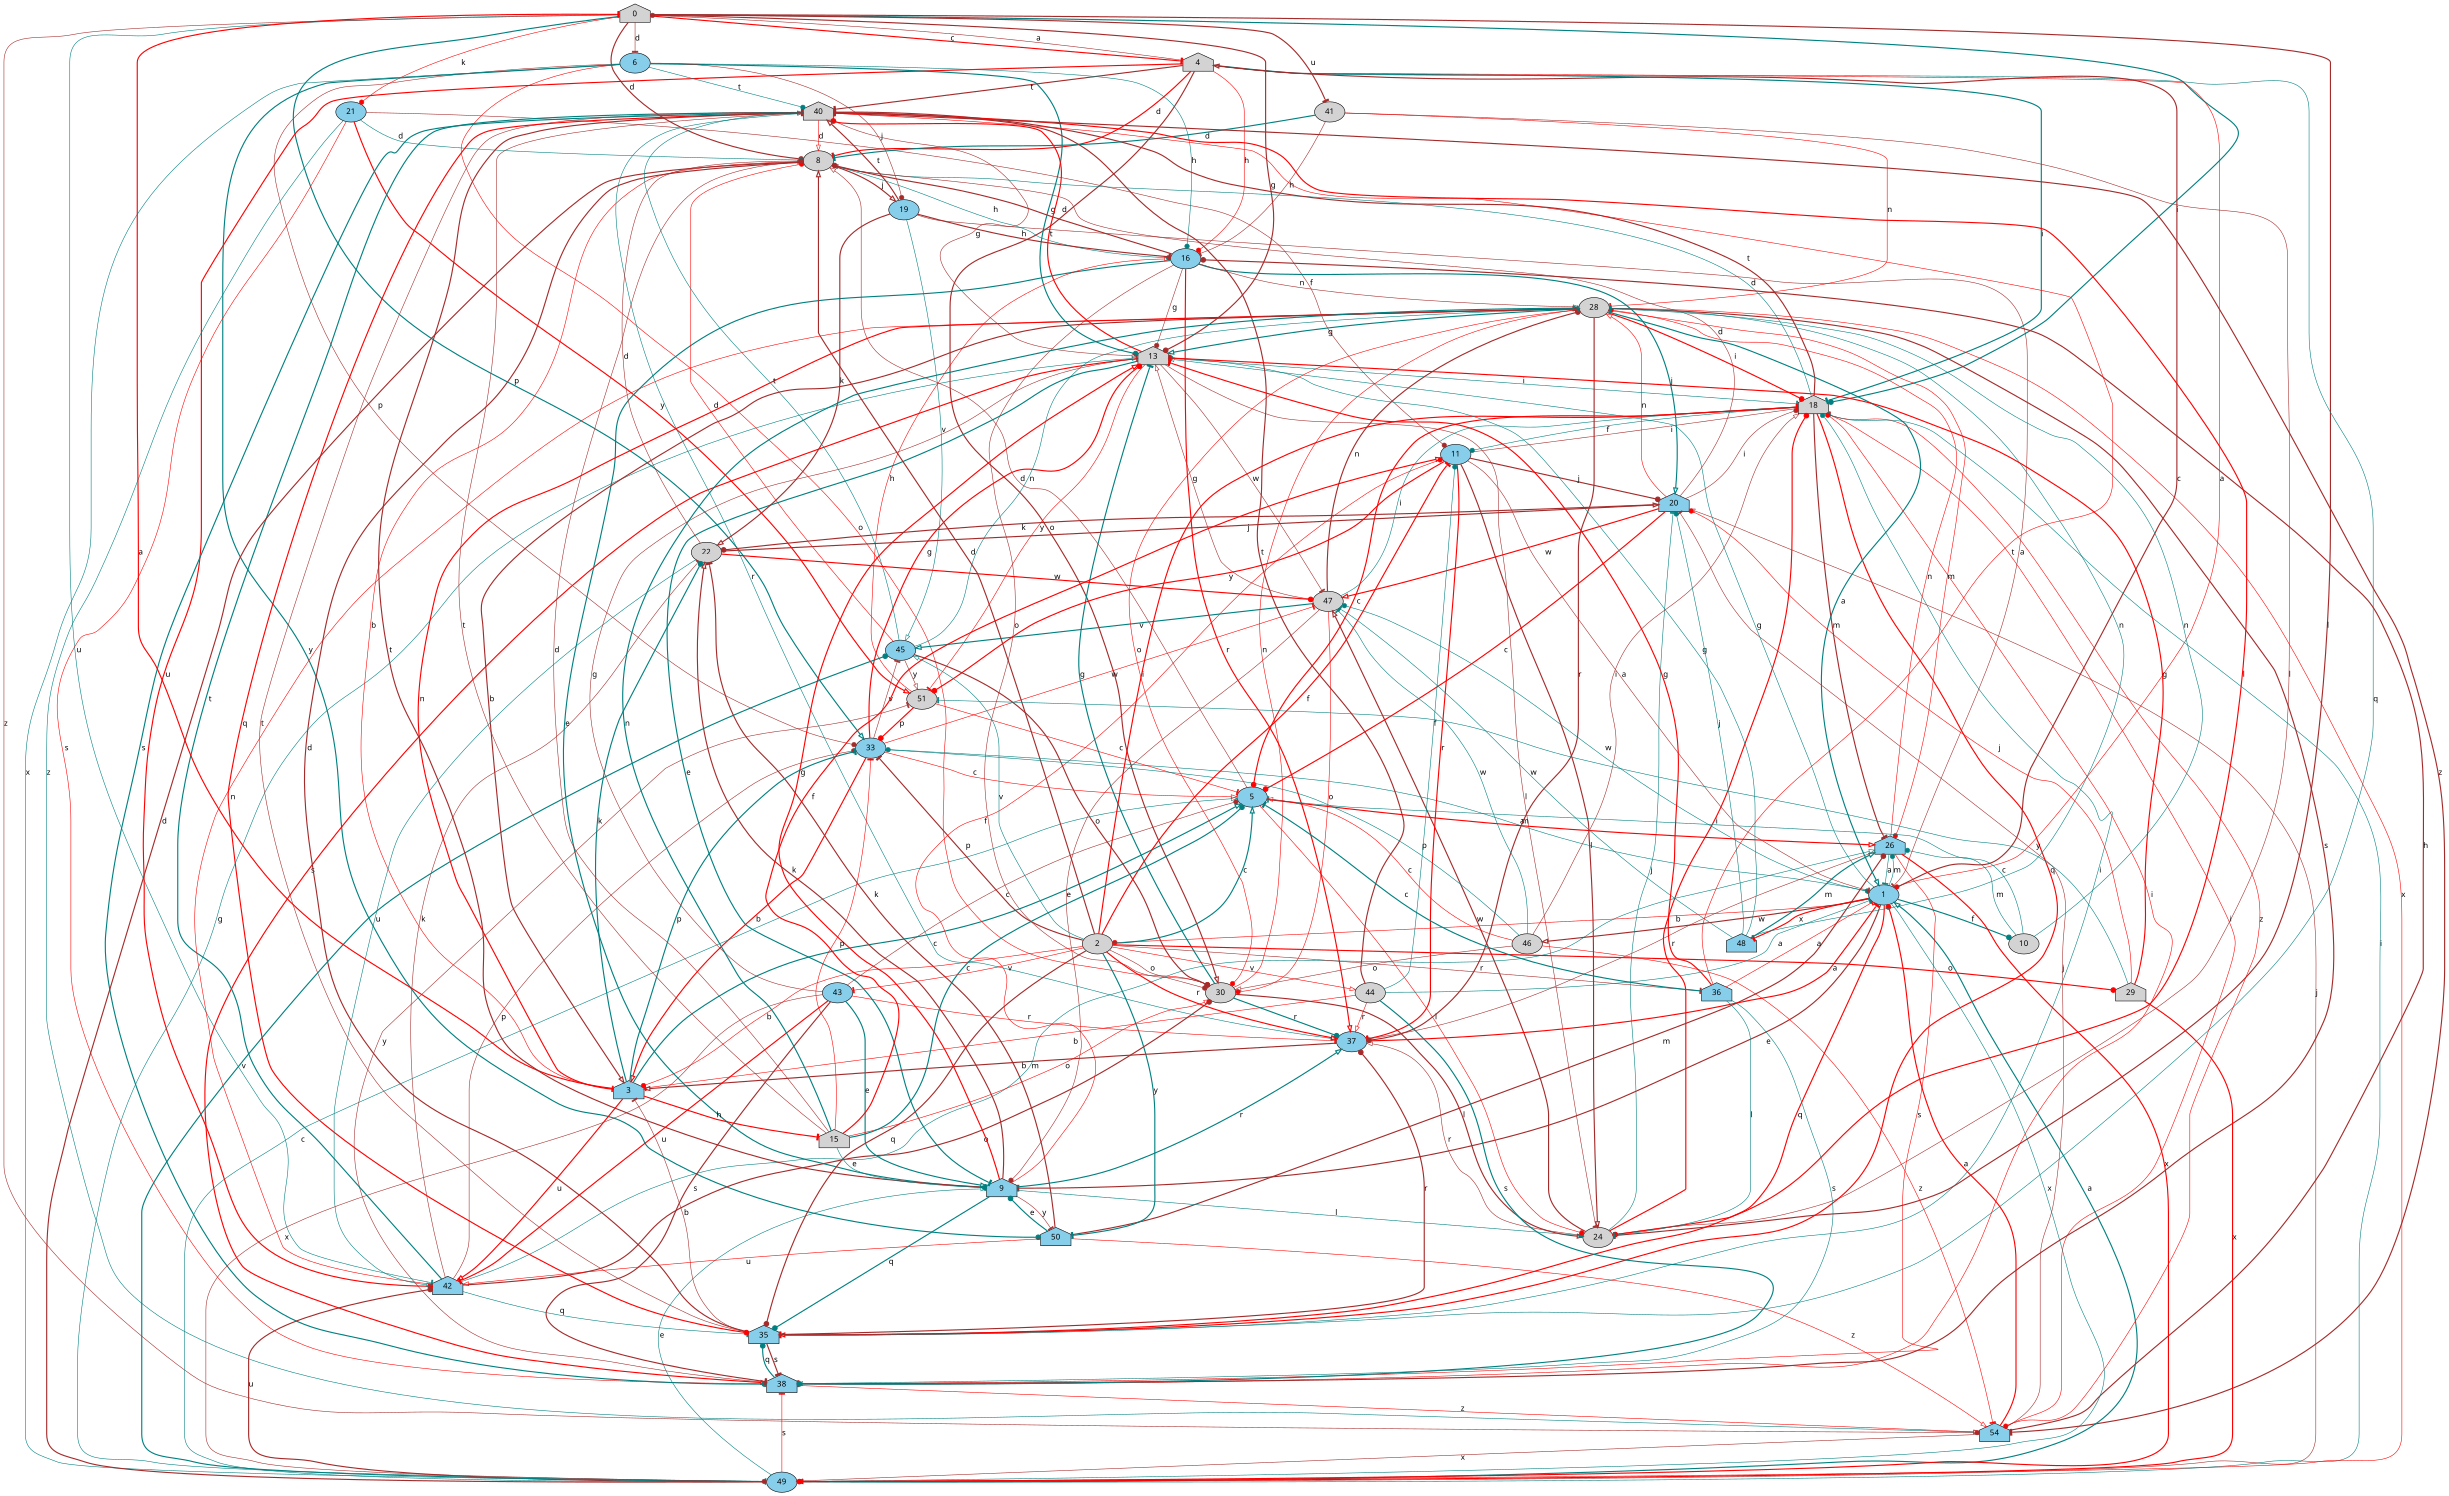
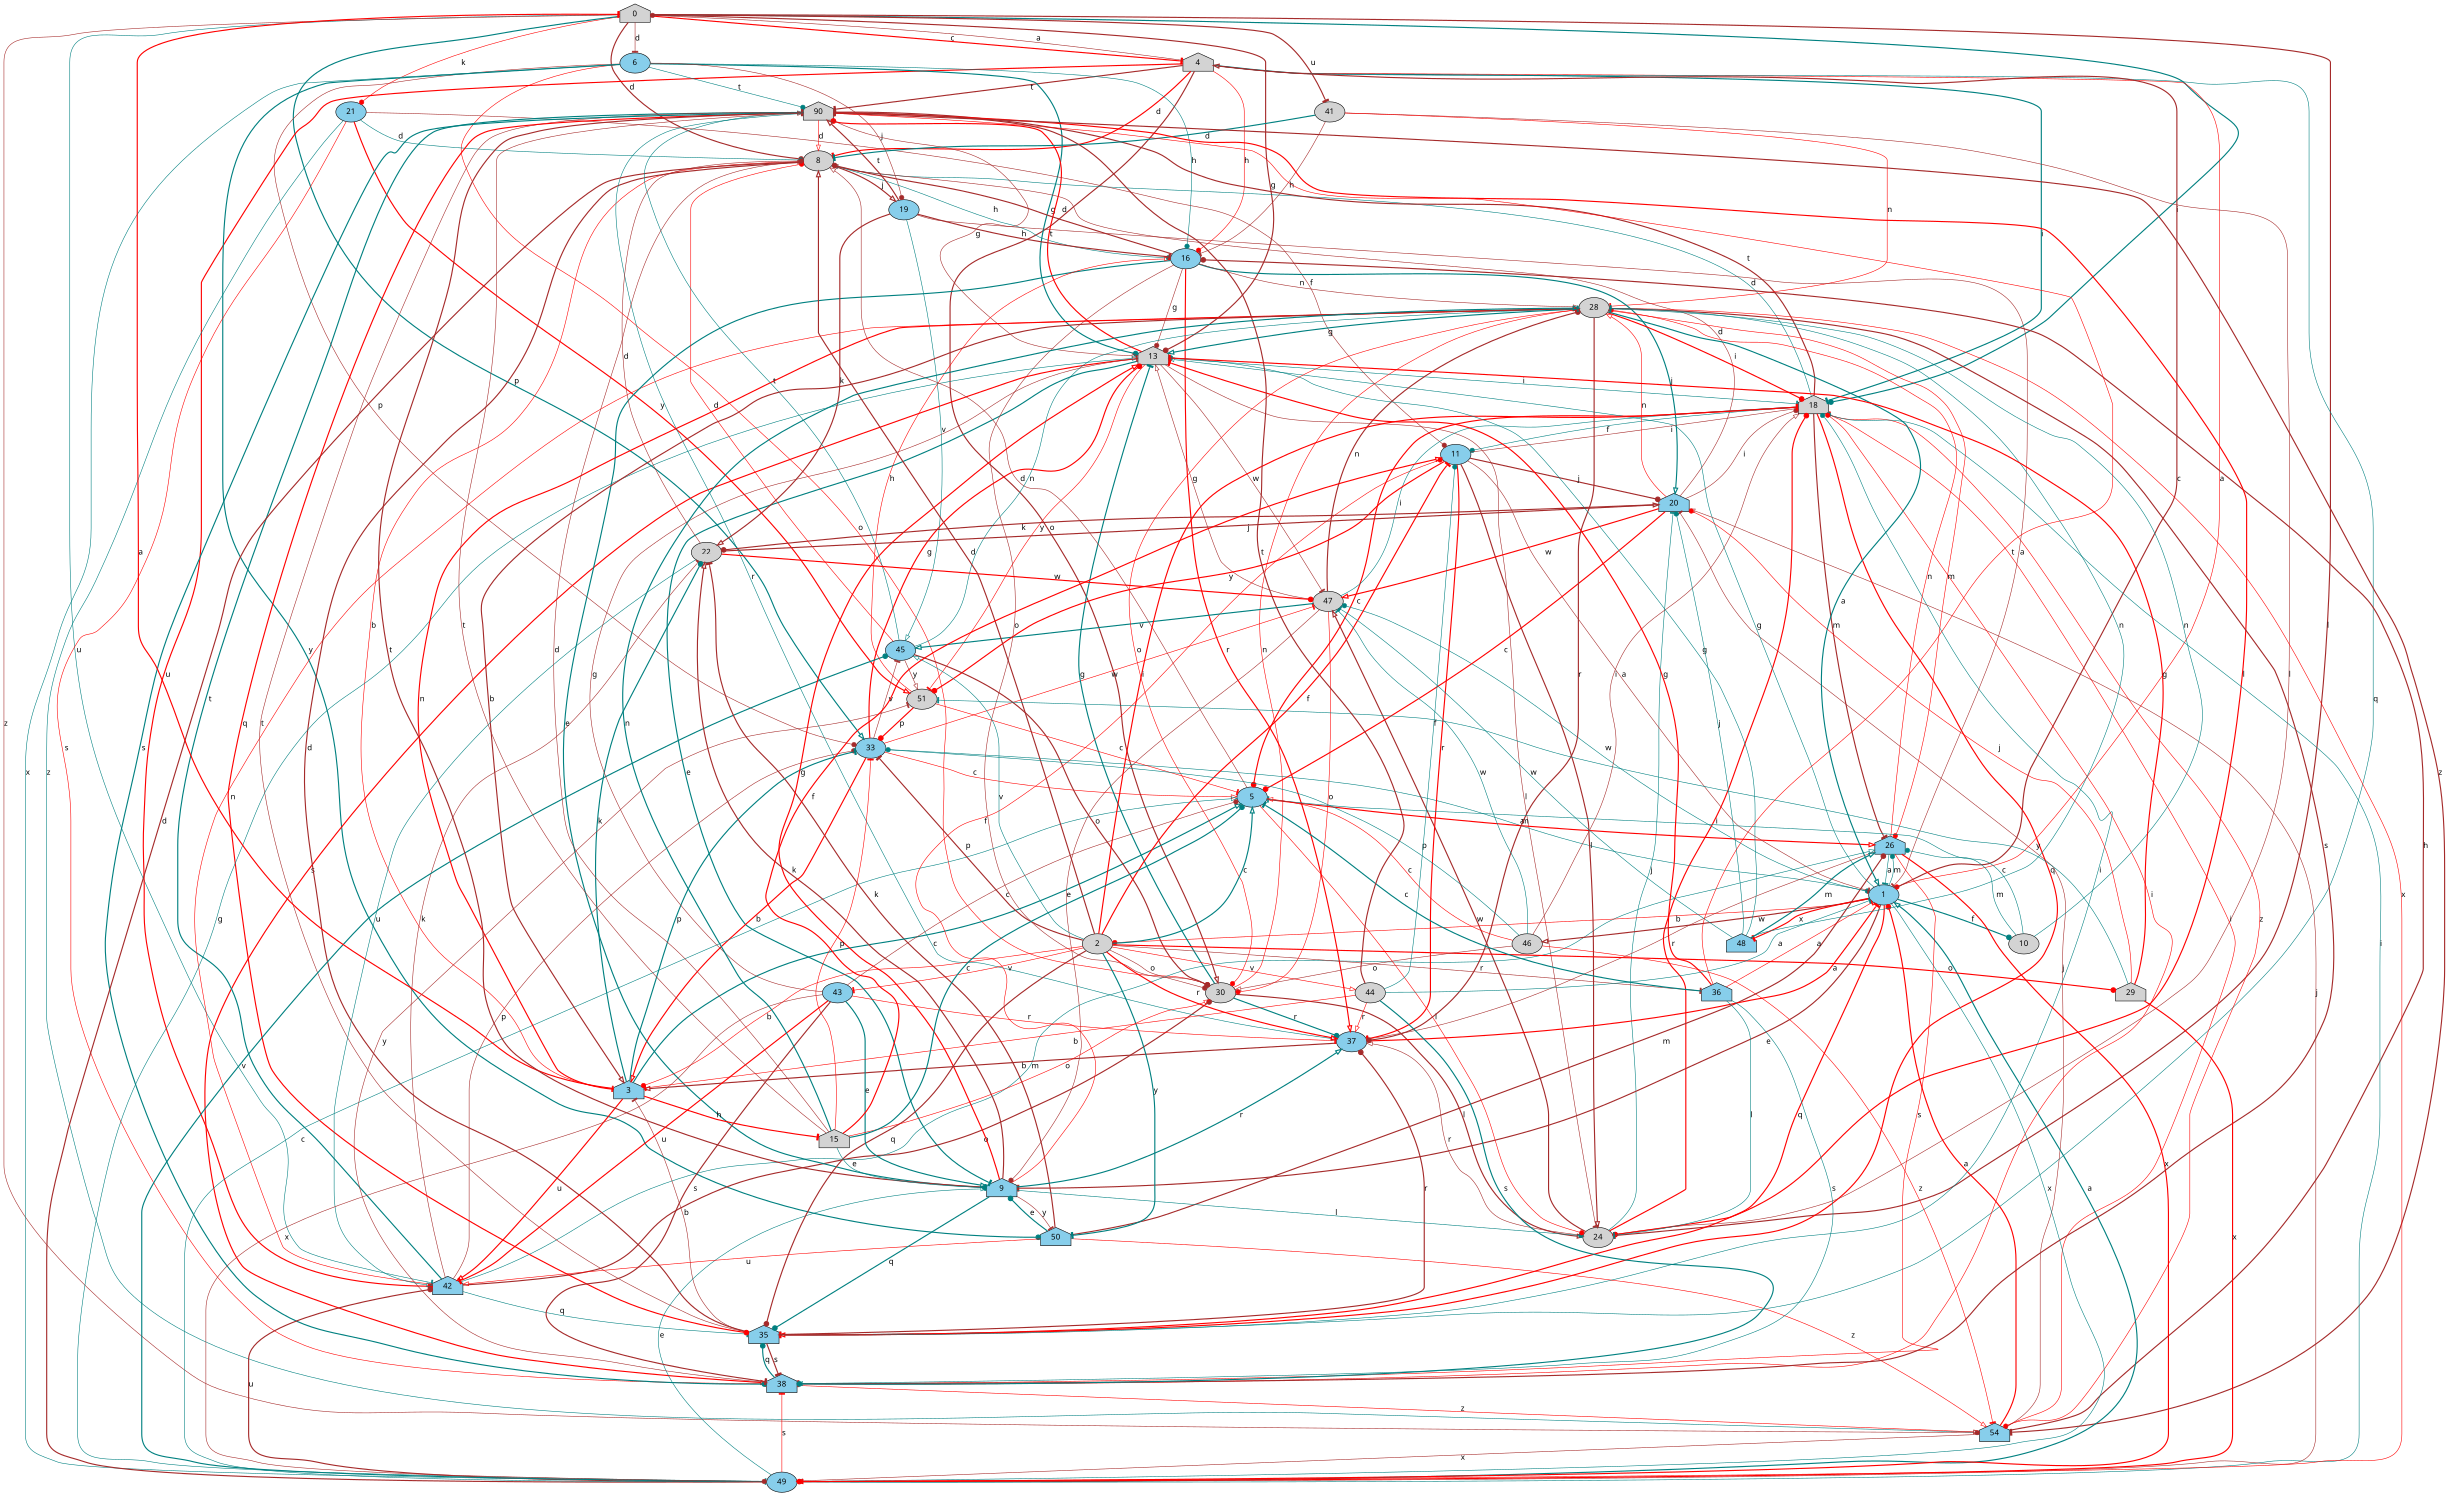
node "40": label "40" -> "90"
